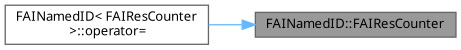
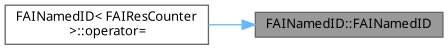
node "FAINamedID::FAIResCounter": label "FAINamedID::FAIResCounter" -> "FAINamedID::FAINamedID"
